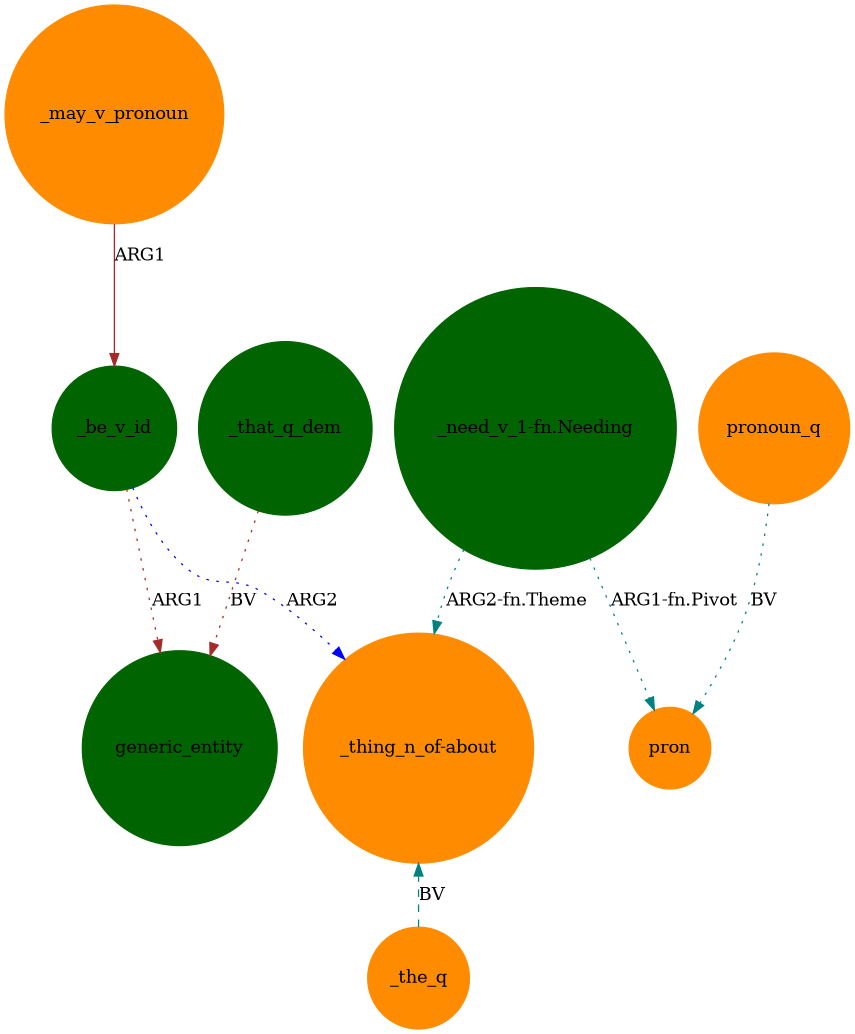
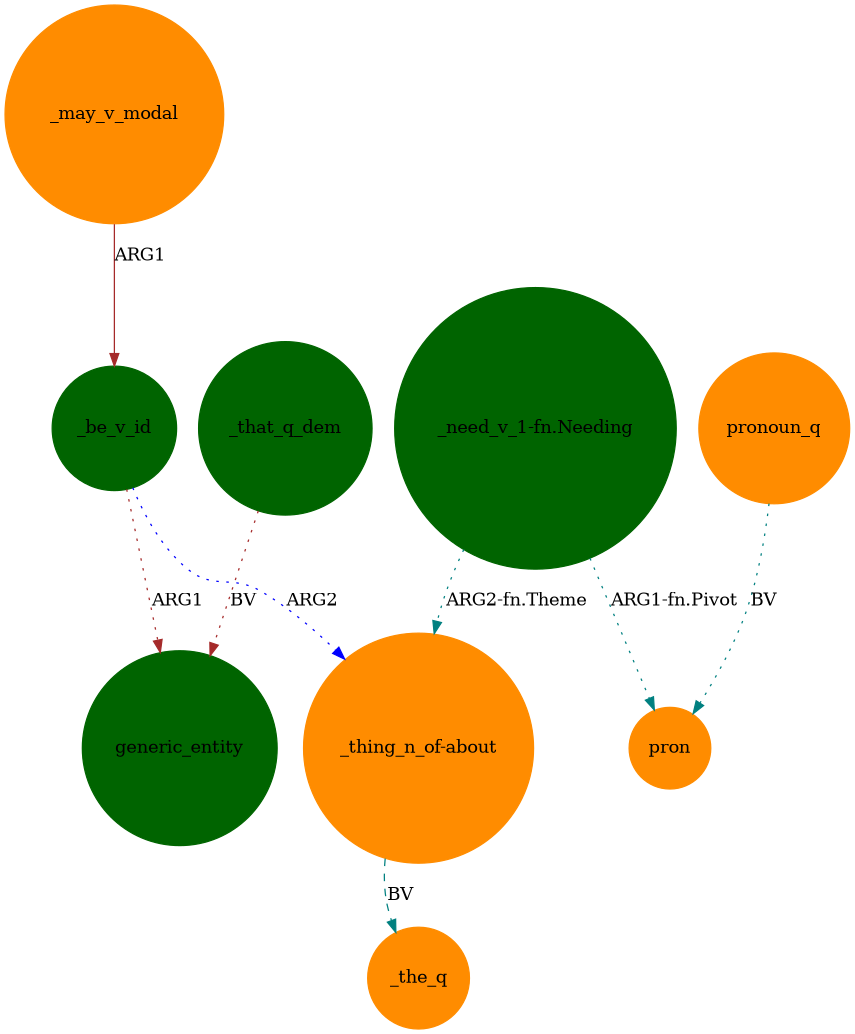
node "_may_v_pronoun": label "_may_v_pronoun" -> "_may_v_modal"
edge "_the_q" -> "_thing_n_of-about": reversed
